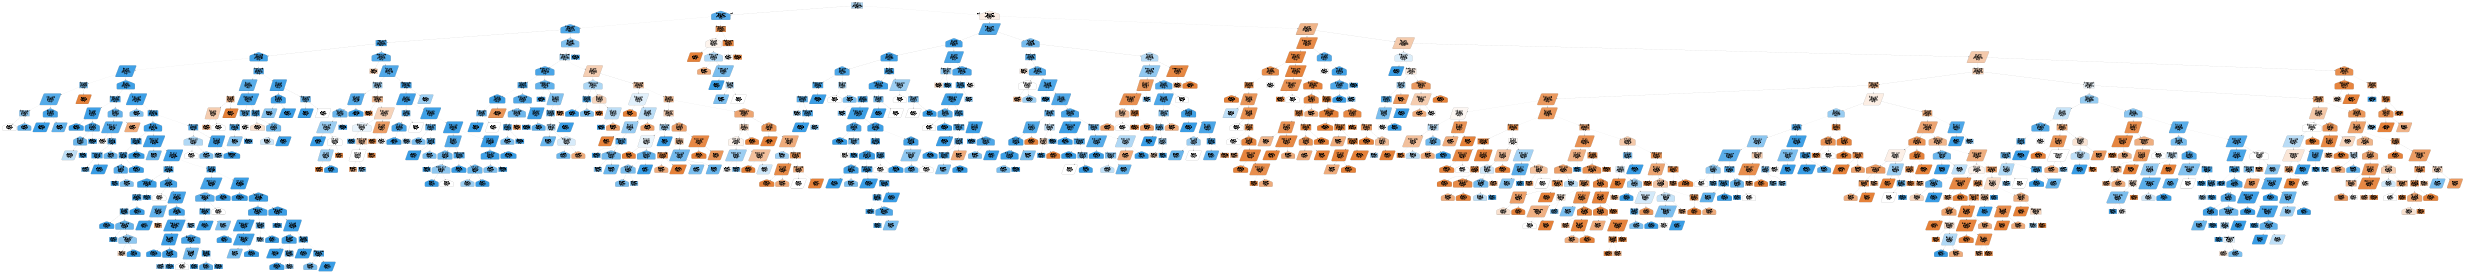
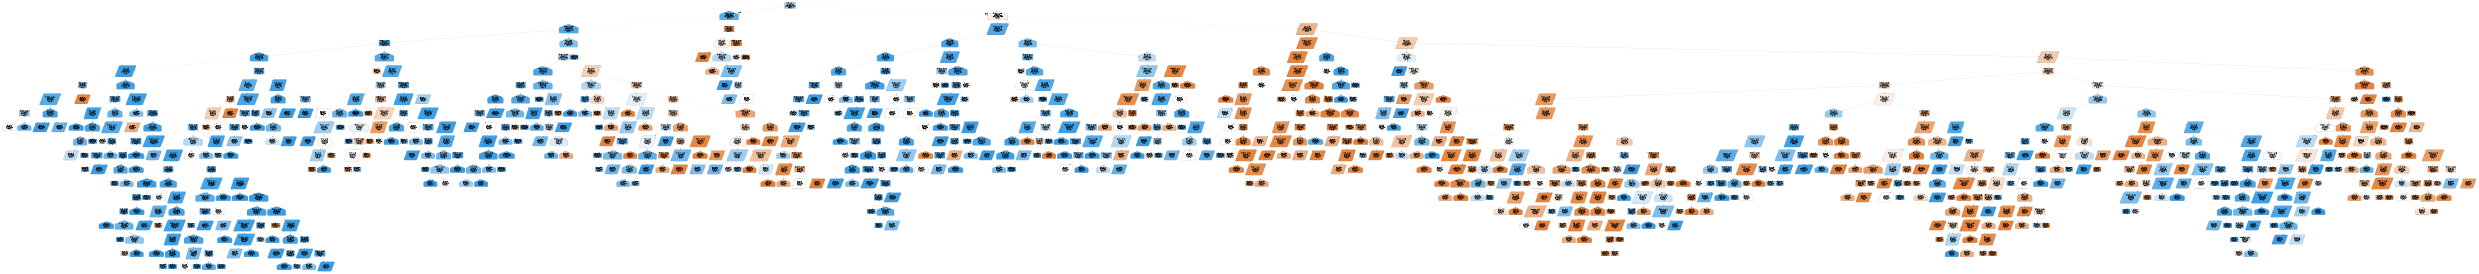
node "gini = 0.0 samples = 82 value = [82, 0] class = 0": label "gini = 0.0 samples = 82 value = [82, 0] class = 0" -> "gini = 0.0 samples = 82 value = [82, 0] hematokrit = 0"
node "gini = 0.0 samples = 33 value = [0, 33] class = 1": label "gini = 0.0 samples = 33 value = [0, 33] class = 1" -> "gini = 0.0 blood = 33 value = [0, 33] class = 1"
node "gini = 0.0 samples = 107 value = [0, 107] class = 1": fillcolor #e99558 -> #399de5
node "gini = 0.0 samples = 60 value = [0, 60] class = 1": fillcolor #f8e0ce -> #399de5
node "gini = 0.0 samples = 41 value = [0, 41] class = 1": shape parallelogram -> note
node "gini = 0.0 samples = 286 value = [286, 0] class = 0": removed
node "gini = 0.0 samples = 44 value = [44, 0] leukocyty = 0": label "gini = 0.0 samples = 44 value = [44, 0] leukocyty = 0" -> "gini = 0.0 samples = 44 value = [44, 0] class = 0"
node "gini = 0.0 samples = 53 value = [53, 0] class = 0": fillcolor #88c4ef -> #e58139
node "gini = 0.0 samples = 60 value = [60, 0] class = 0": fillcolor #e58139 -> #53aae8
node "hematokrit = 0.0 samples = 27 value = [0, 27] class = 1": label "hematokrit = 0.0 samples = 27 value = [0, 27] class = 1" -> "gini = 0.0 samples = 27 value = [0, 27] class = 1"
node "gini = 0.0 samples = 55 value = [0, 55] class = 1": fillcolor #399de5 -> #e68742
node "gini = 0.0 samples = 32 value = [0, 32] class = 1": fillcolor #e89050 -> #399de5
node "gini = 0.0 samples = 112 value = [112, 0] class = 0": removed
node "gini = 0.0 samples = 51 value = [51, 0] class = 0": shape note -> parallelogram
node "gini = 0.0 samples = 28 value = [0, 28] class = 1": shape house -> note
node "gini = 0.0 samples = 170 value = [170, 0] class = 0": added
node "gini = 0.0 samples = 114 value = [0, 114] class = 1": fillcolor #399de5 -> #ea9a61
